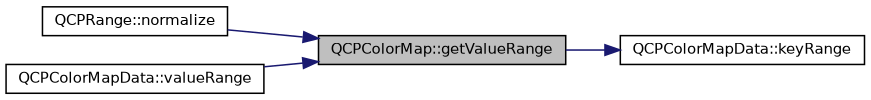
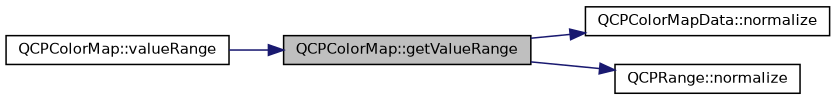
edge "QCPRange::normalize" -> "QCPColorMap::getValueRange": reversed
node "QCPColorMapData::keyRange": label "QCPColorMapData::keyRange" -> "QCPColorMapData::normalize"
node "QCPColorMapData::valueRange": label "QCPColorMapData::valueRange" -> "QCPColorMap::valueRange"
